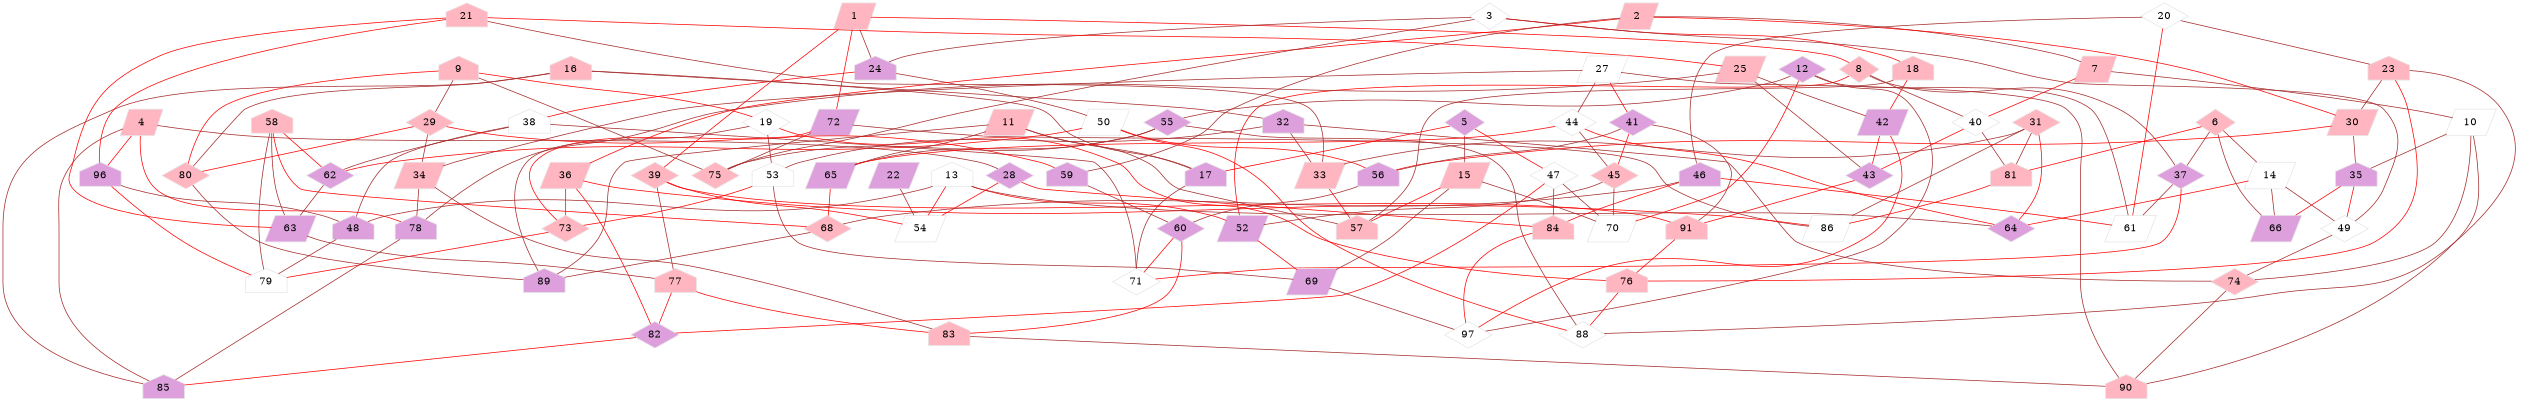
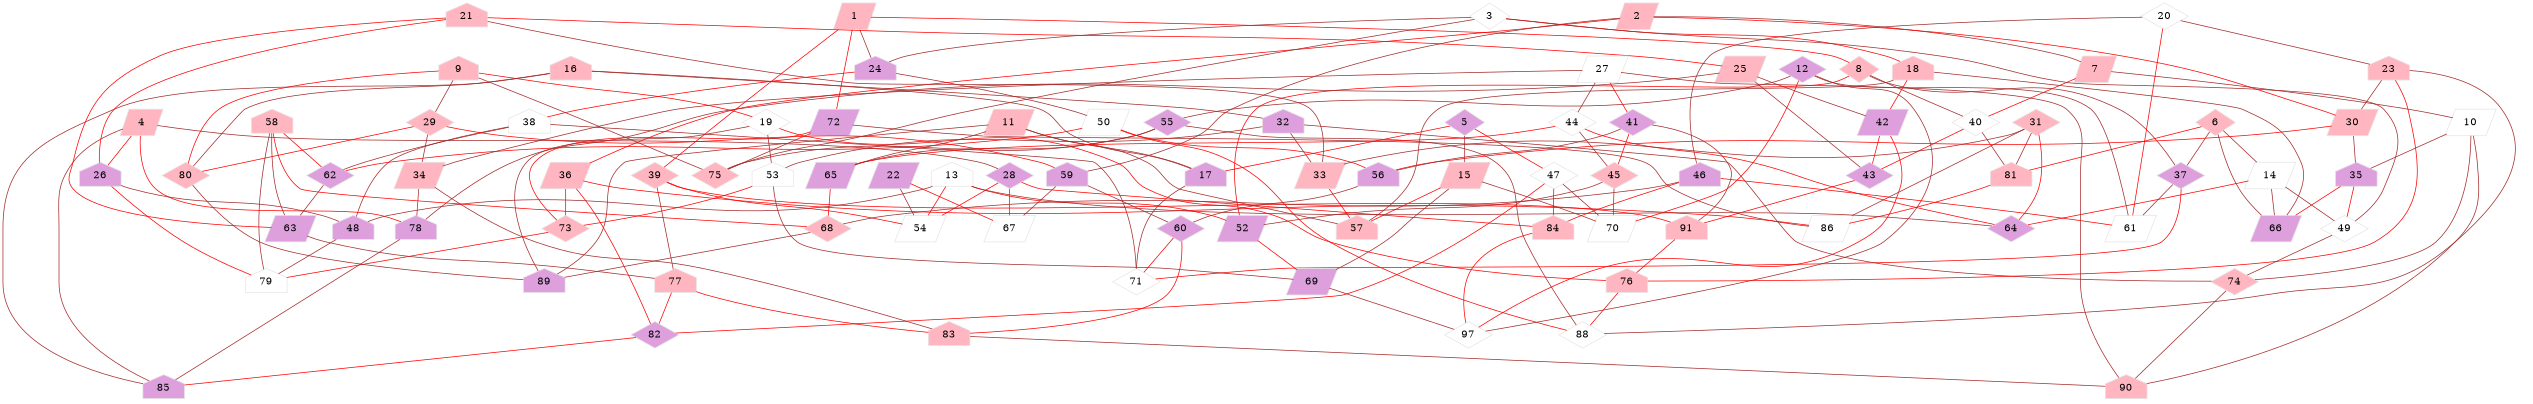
edge "18" -- "66": added
node "96": label "96" -> "26"
node "67": added
